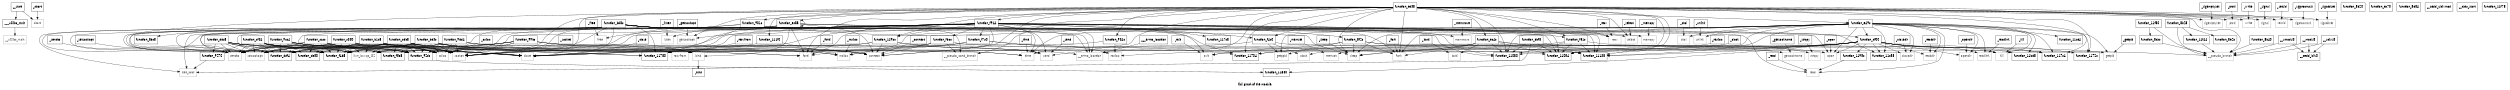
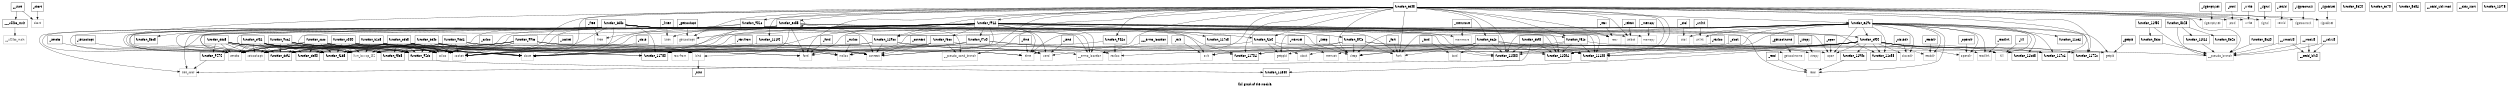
edge "function_ed38" -> "setsid": removed
edge "function_d6a8" -> "function_de50": removed
